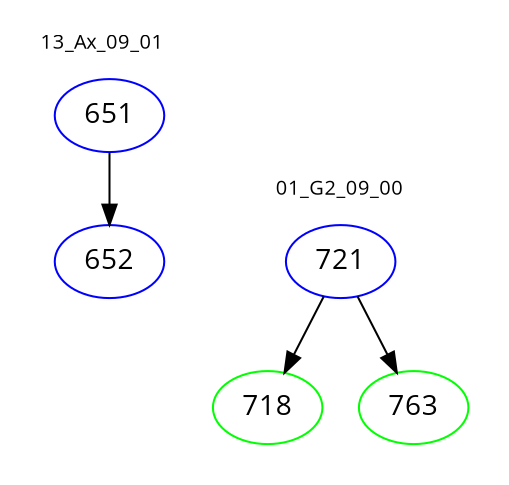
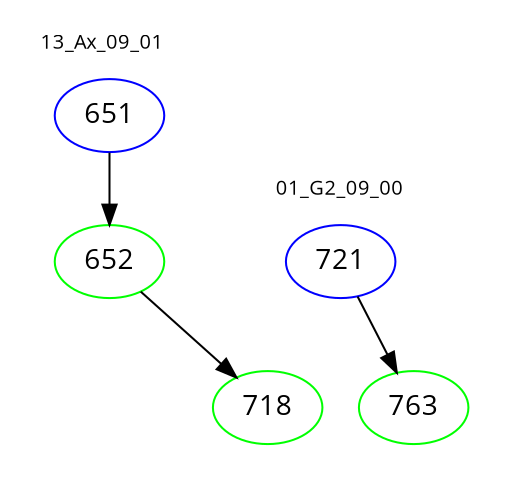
node "652": color blue -> green
edge "721" -> "718": now "652" -> "718"
